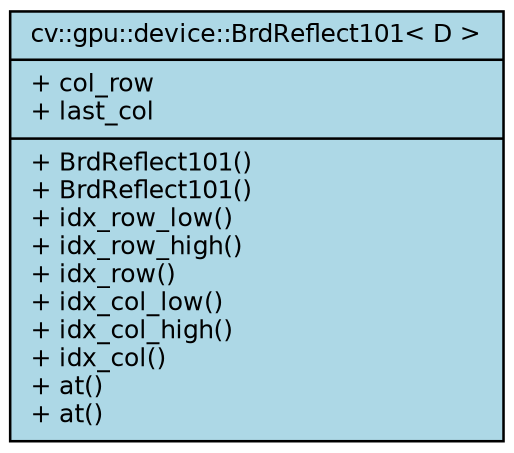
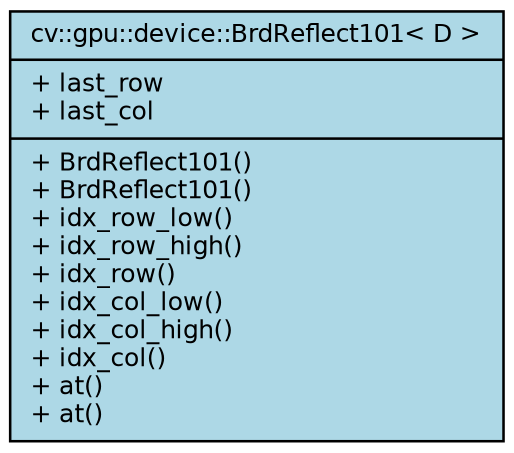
node "cv::gpu::device::BrdReflect101< D >": text "+ col_row" -> "+ last_row"
